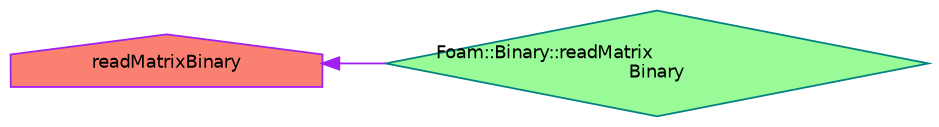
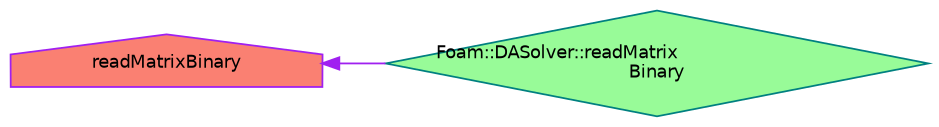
node "Foam::Binary::readMatrix Binary": label "Foam::Binary::readMatrix Binary" -> "Foam::DASolver::readMatrix Binary"
